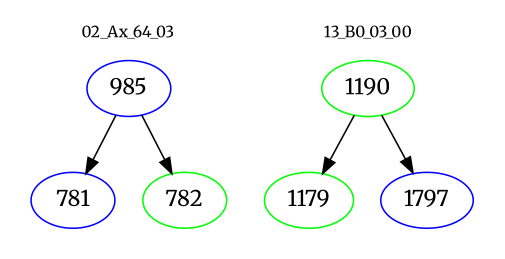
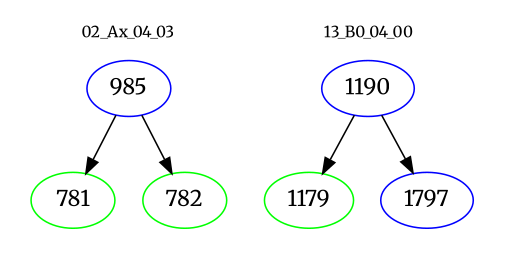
cluster "02_Ax_64_03": label "02_Ax_64_03" -> "02_Ax_04_03"
cluster "13_B0_03_00": label "13_B0_03_00" -> "13_B0_04_00"
node "1190": color green -> blue
node "781": color blue -> green
